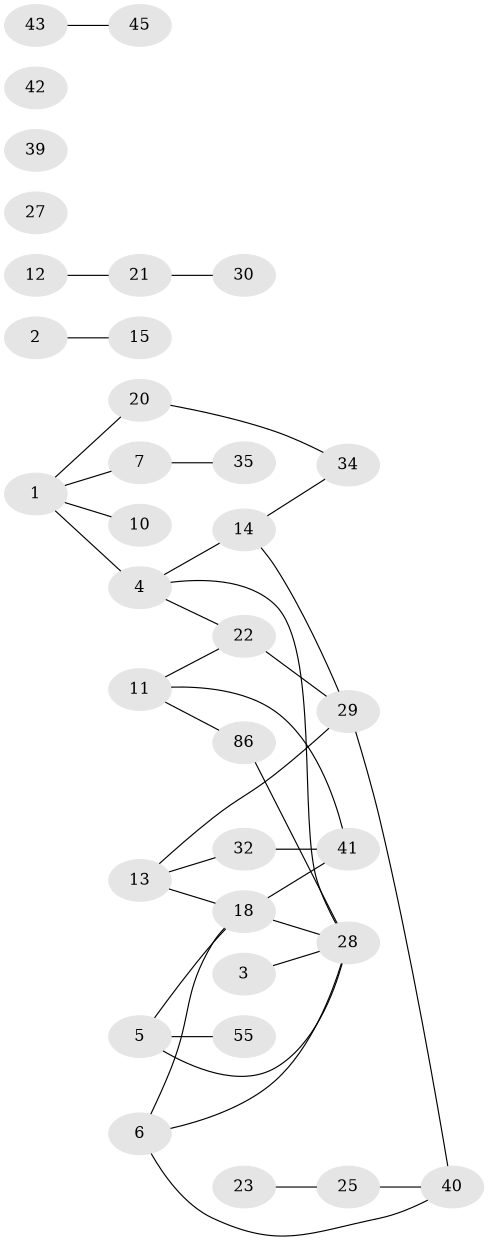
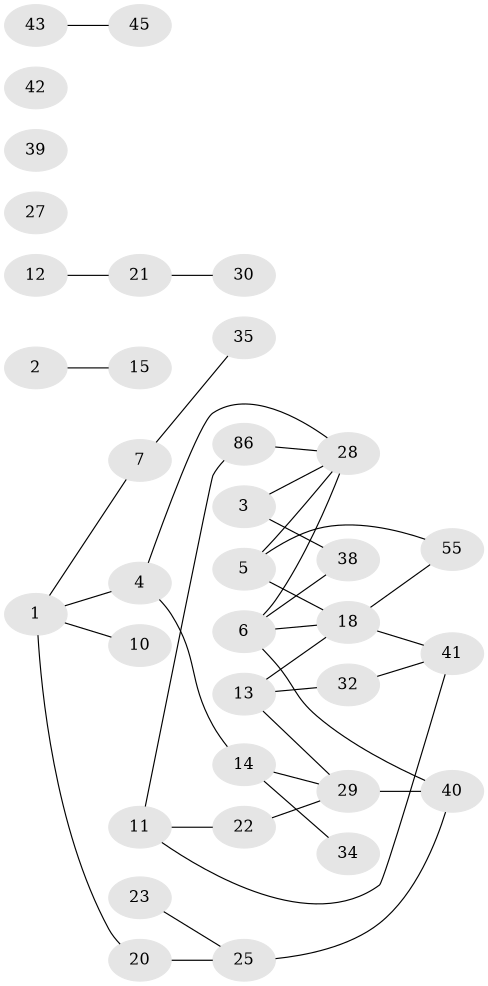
edge "20" -- "34": now "20" -- "25"
node "38": added
edge "4" -- "22": removed
edge "18" -- "28": now "18" -- "55"
